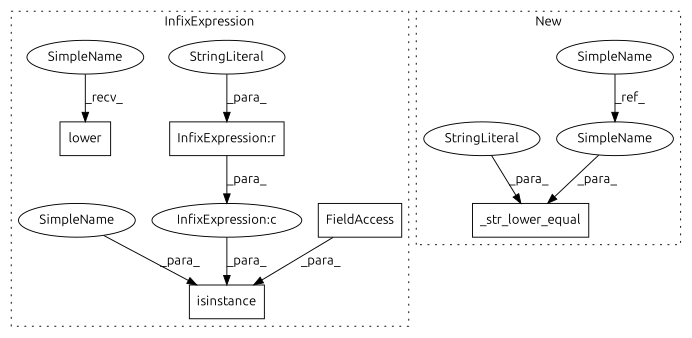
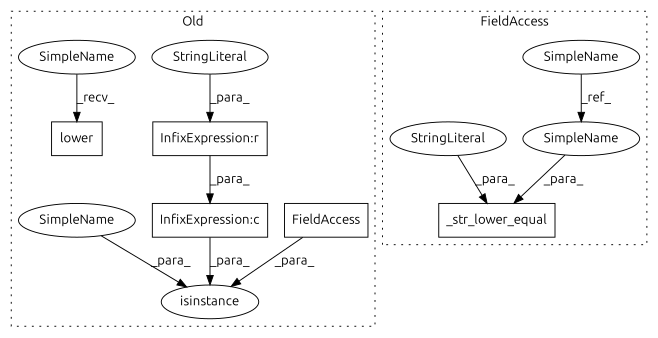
cluster "InfixExpression": label "InfixExpression" -> "Old"
cluster "New": label "New" -> "FieldAccess"
node "InfixExpression:c": shape ellipse -> box
node "isinstance": shape box -> ellipse
